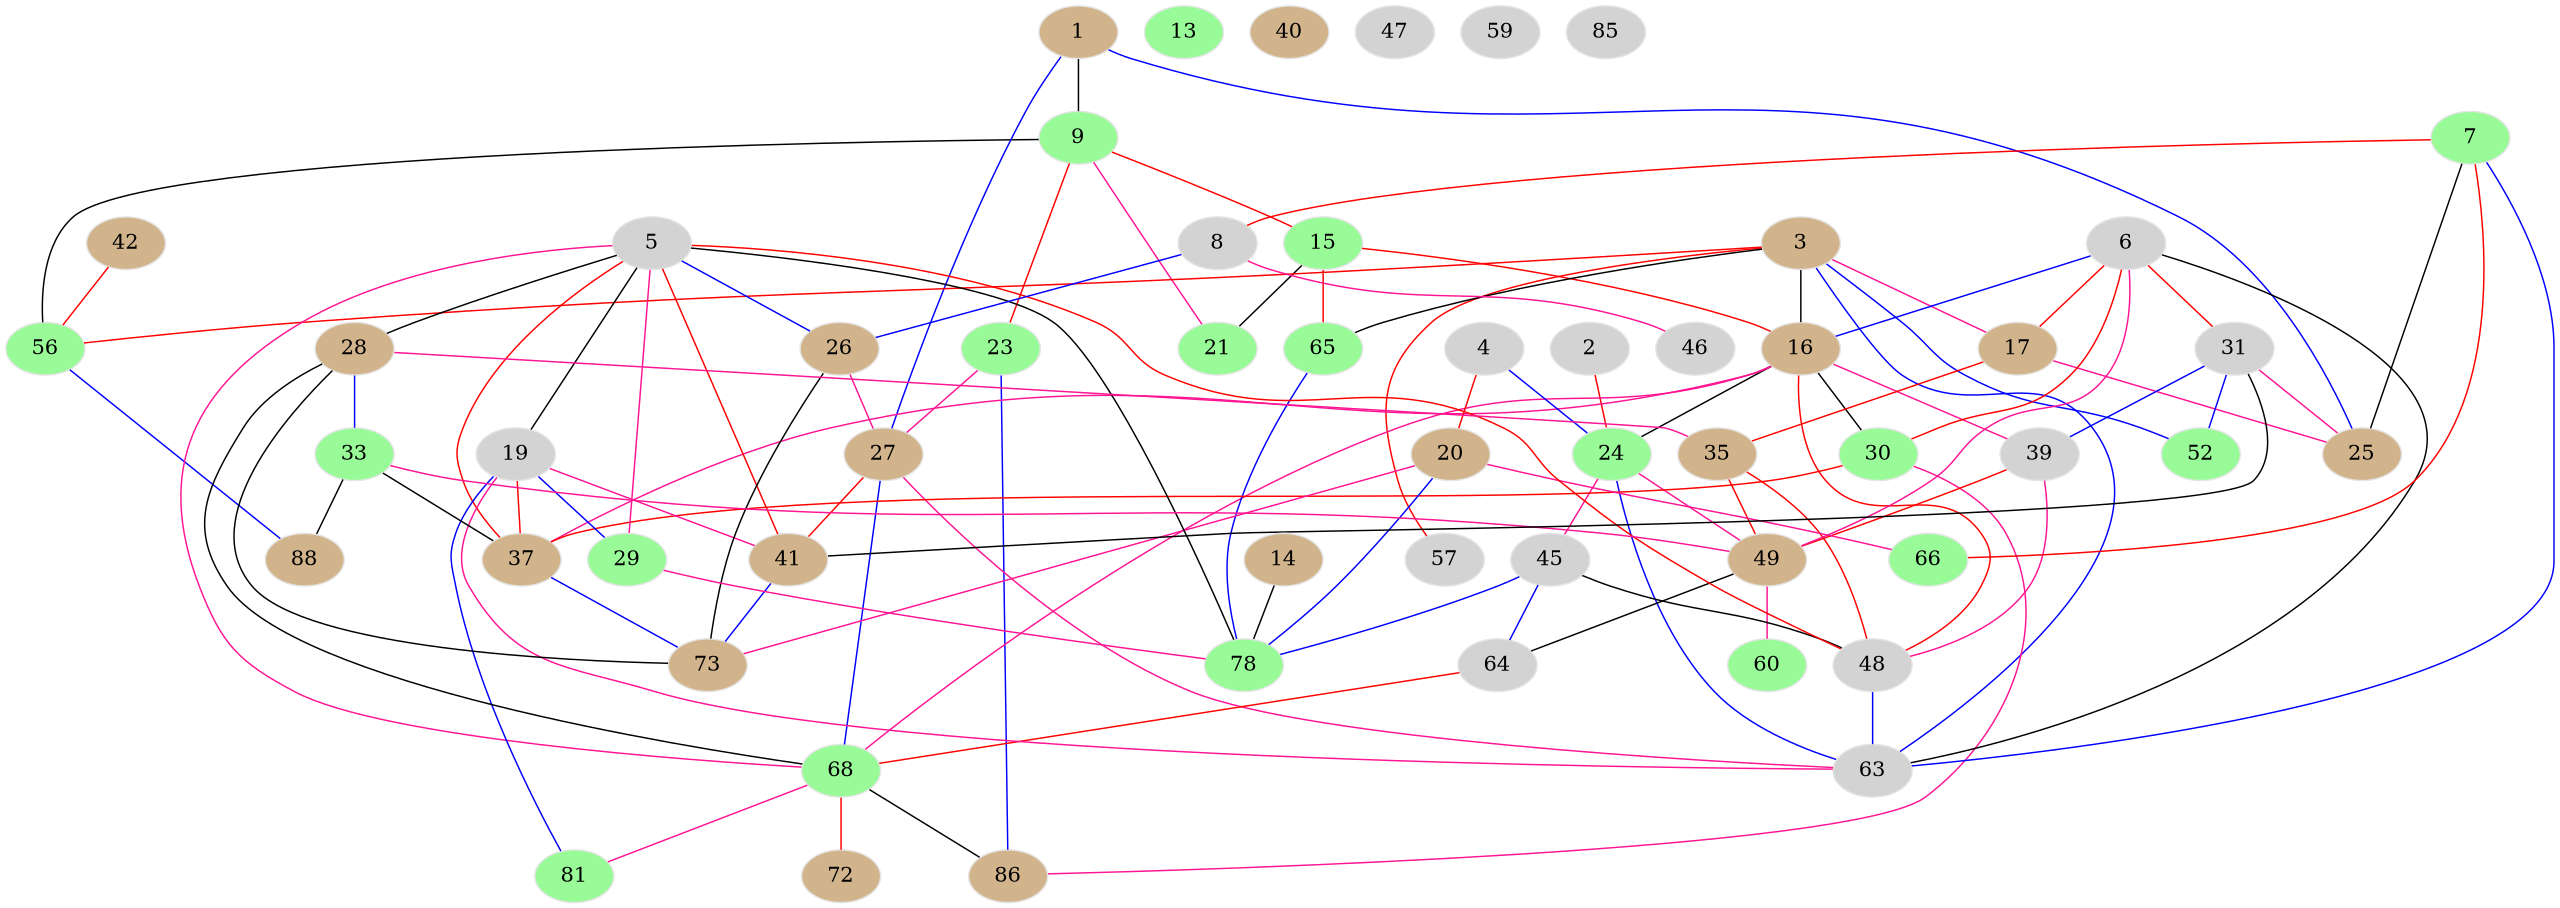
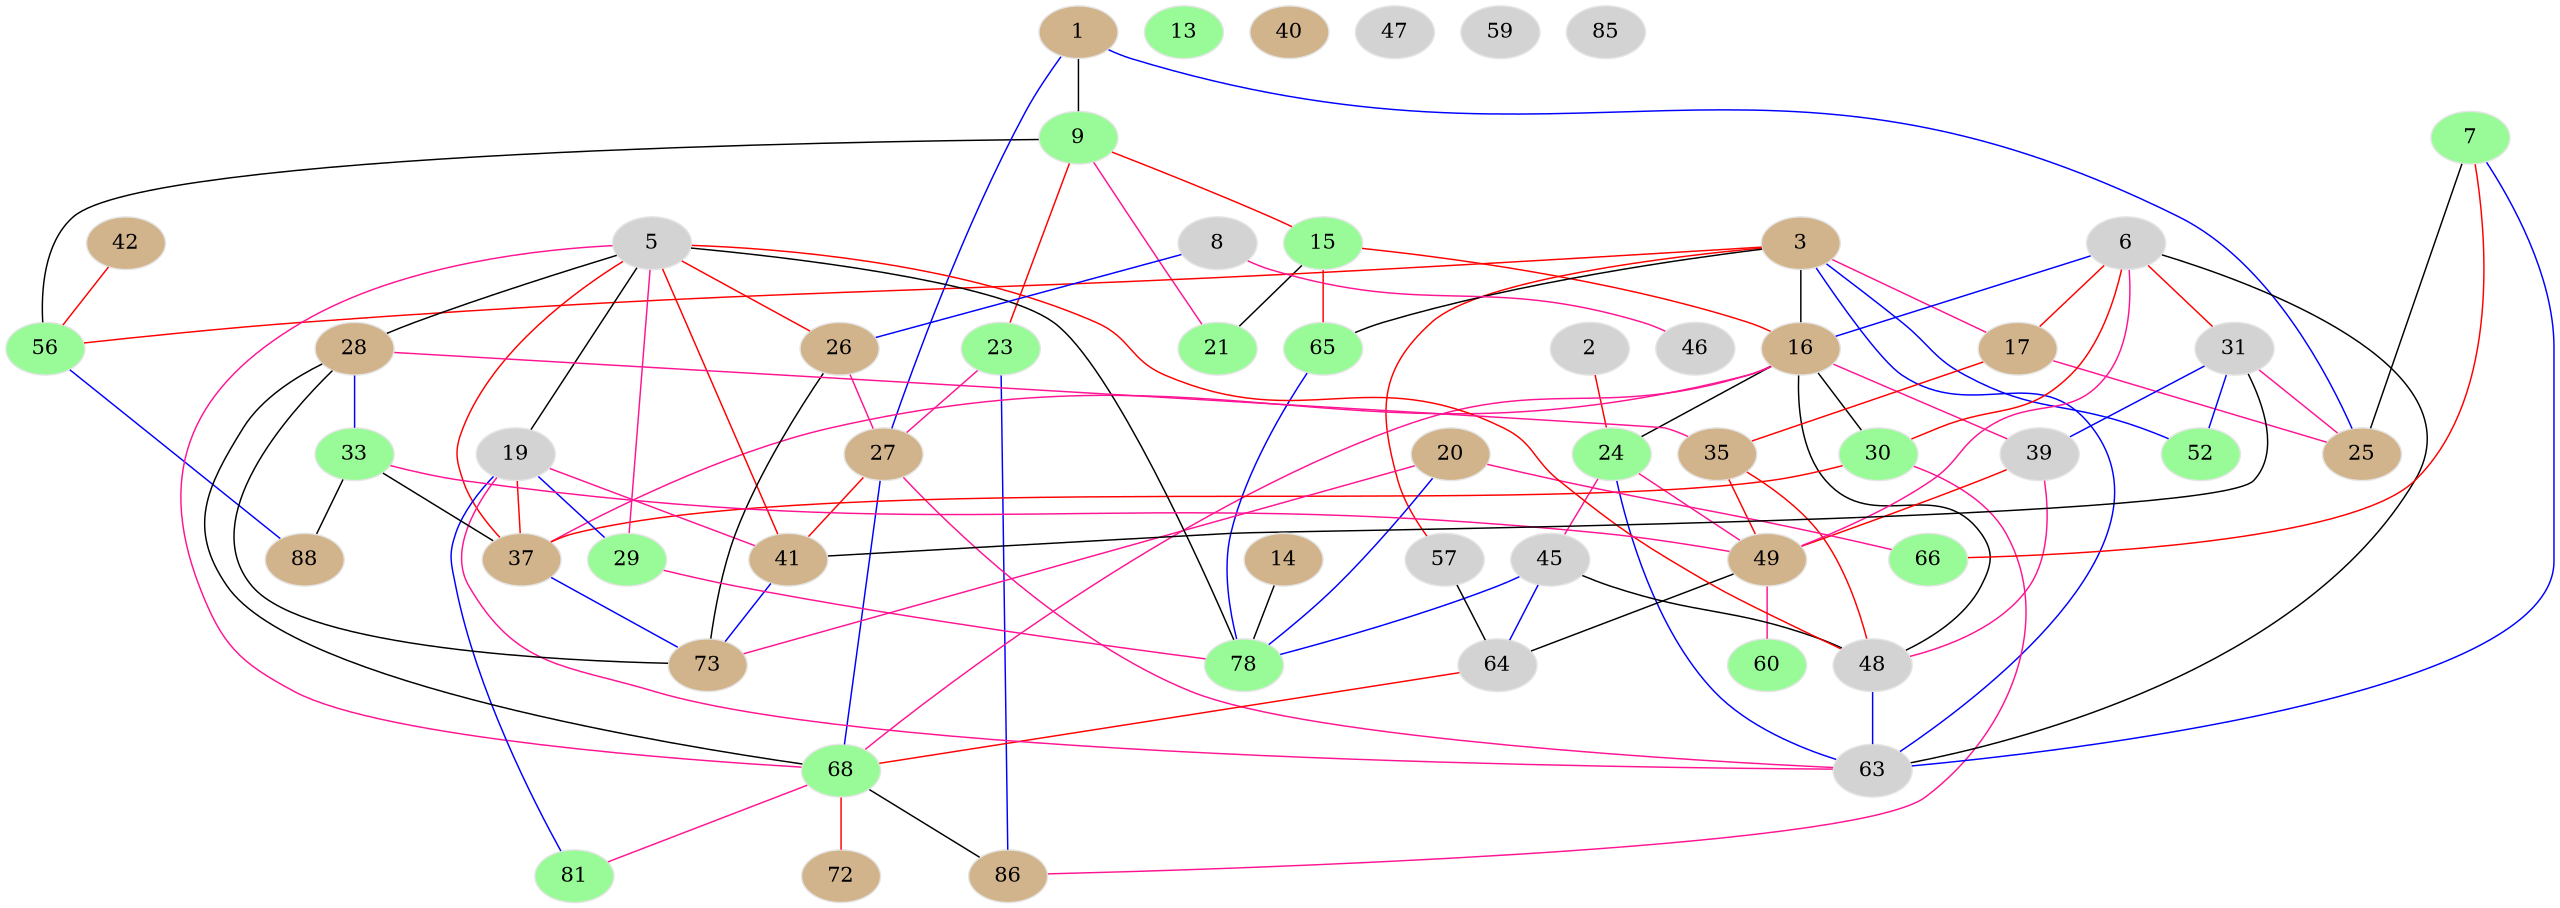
edge "7" -- "8": removed
edge "5" -- "26": color blue -> red
node "4": removed
edge "16" -- "48": color red -> black
edge "57" -- "64": added
